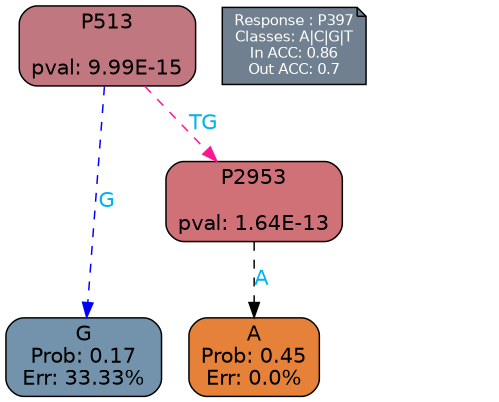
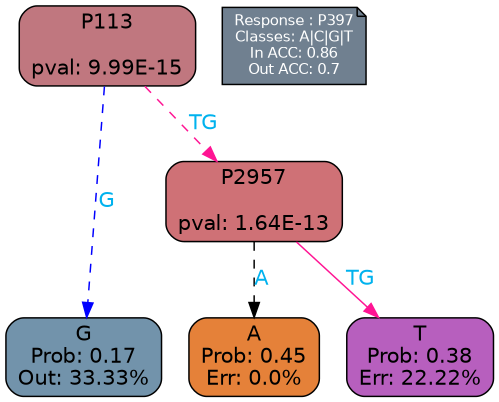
node "P513 pval: 9.99E-15": label "P513 pval: 9.99E-15" -> "P113 pval: 9.99E-15"
node "P2953 pval: 1.64E-13": label "P2953 pval: 1.64E-13" -> "P2957 pval: 1.64E-13"
node "G Prob: 0.17 Err: 33.33%": label "G Prob: 0.17 Err: 33.33%" -> "G Prob: 0.17 Out: 33.33%"
node "T Prob: 0.38 Err: 22.22%": added
